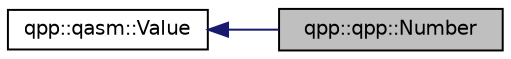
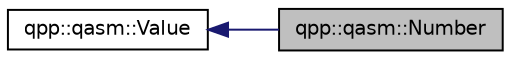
node "qpp::qpp::Number": label "qpp::qpp::Number" -> "qpp::qasm::Number"
